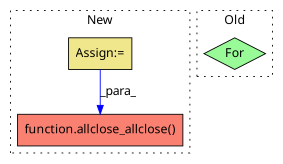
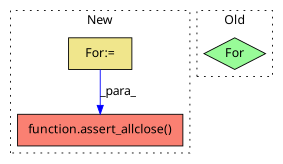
node "Assign:=": label "Assign:=" -> "For:="
node "function.allclose_allclose()": label "function.allclose_allclose()" -> "function.assert_allclose()"
